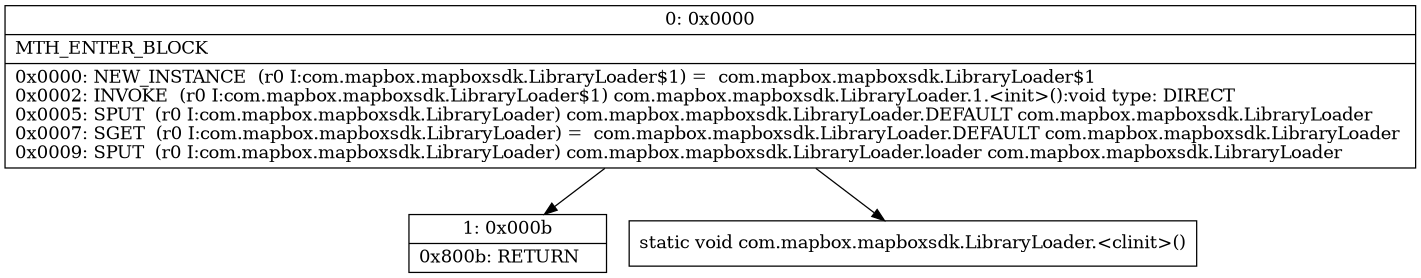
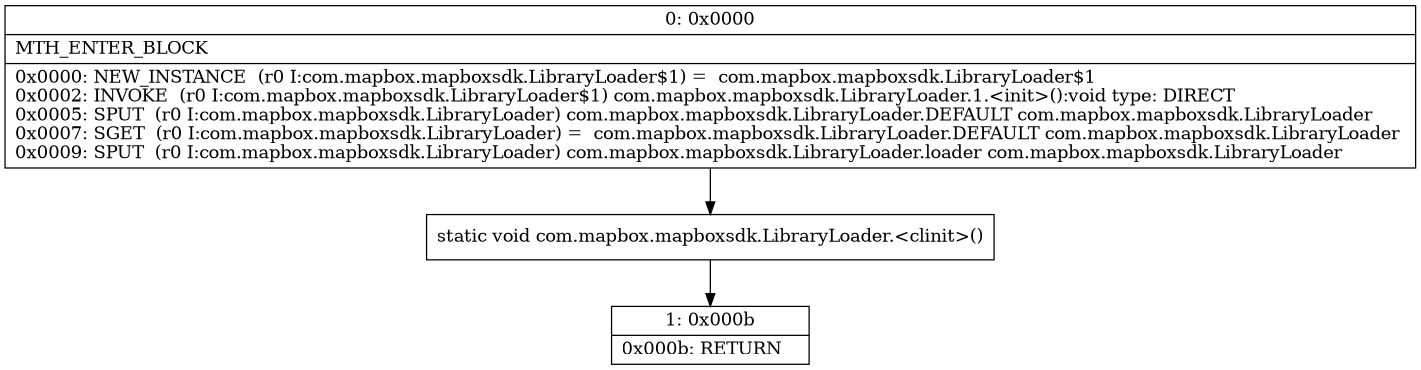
edge "0: 0x0000" -> "1: 0x000b": now "static void com.mapbox.mapboxsdk.LibraryLoader.<clinit>()" -> "1: 0x000b"
node "1: 0x000b": text "0x800b: RETURN" -> "0x000b: RETURN"
